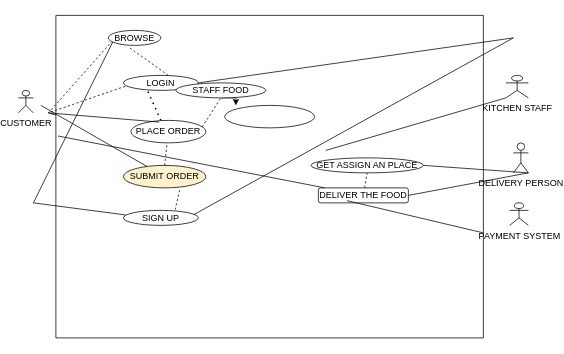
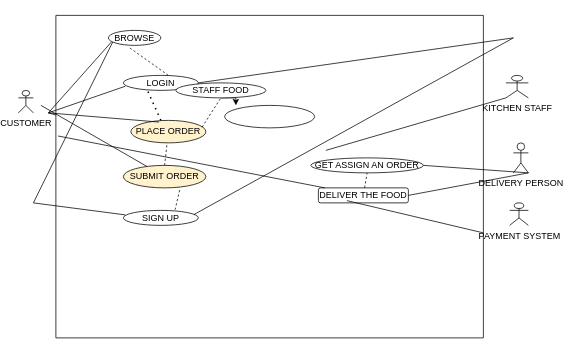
edge "BROWSE" -- "LOGIN": style dashed -> solid
node "PLACE ORDER": fillcolor #ffffff -> #fff2cc
node "GET ASSIGN AN PLACE": label "GET ASSIGN AN PLACE" -> "GET ASSIGN AN ORDER"
